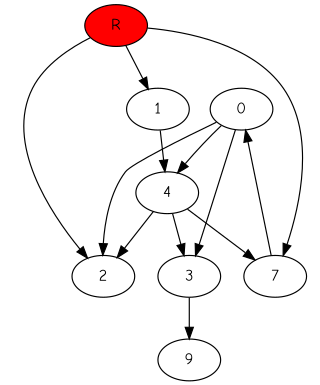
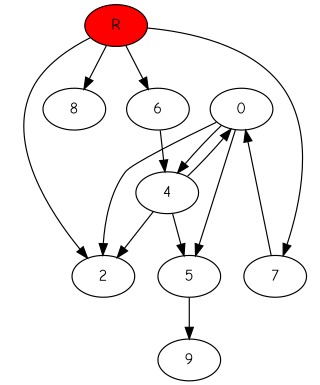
node "8": added
node "1": label "1" -> "6"
edge "4" -> "7": now "4" -> "0"
node "3": label "3" -> "5"
